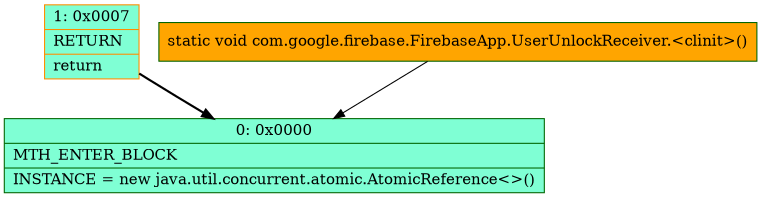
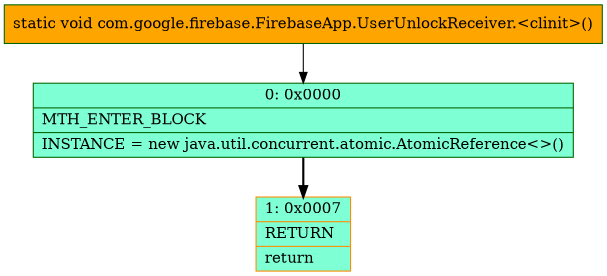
edge "1: 0x0007" -> "0: 0x0000": reversed
